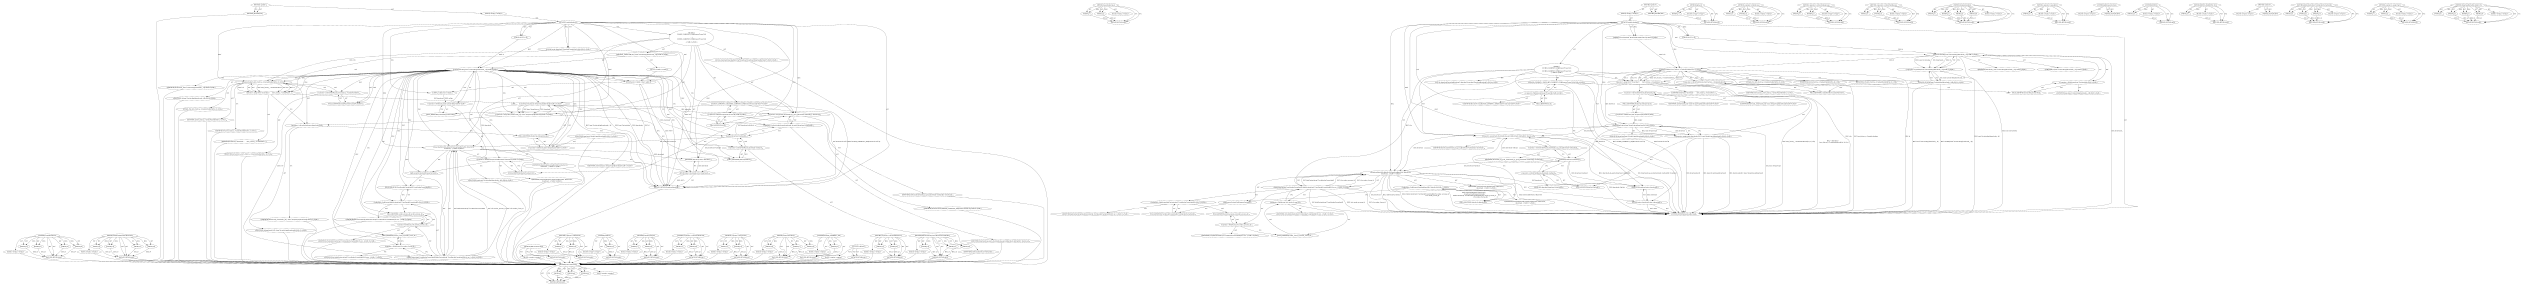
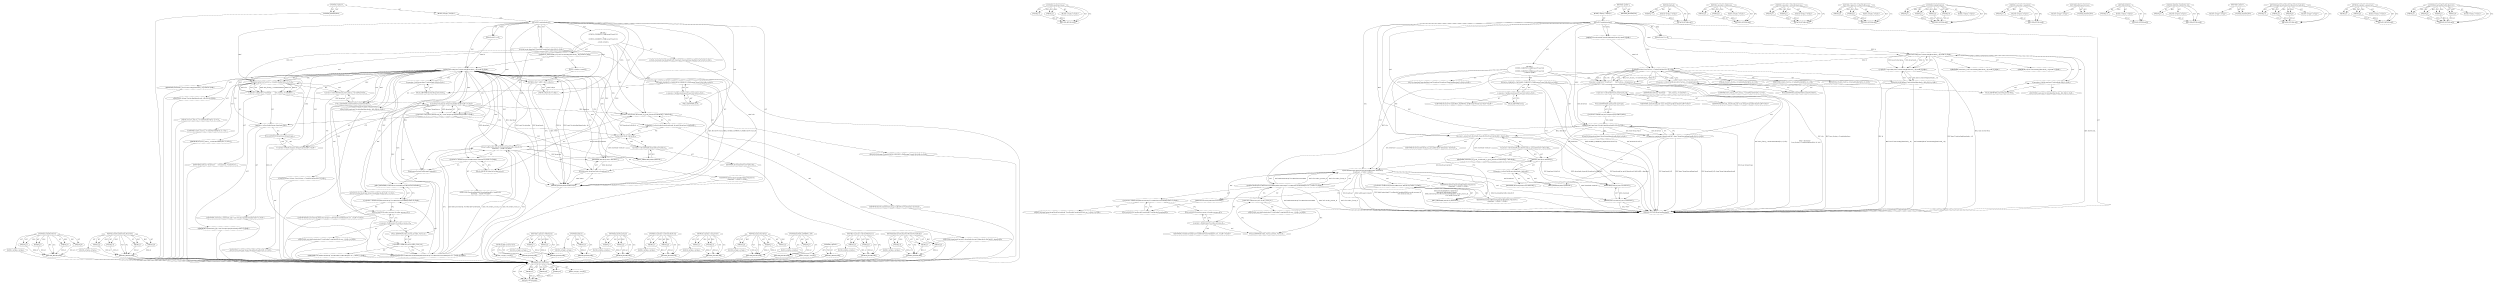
edge "(LITERAL,nullptr,return nullptr;)" -> "<(<operator>.fieldAccess,base::ContainsKey)<SUB>6</SUB>>": now "(LITERAL,nullptr,return nullptr;)" -> "(RETURN,return nullptr;,return nullptr;)"
edge "<(IDENTIFIER,base,base::WrapUnique(download))<SUB>12</SUB>>" -> "<(<operator>.fieldAccess,base::WrapUnique)<SUB>12</SUB>>": reversed
